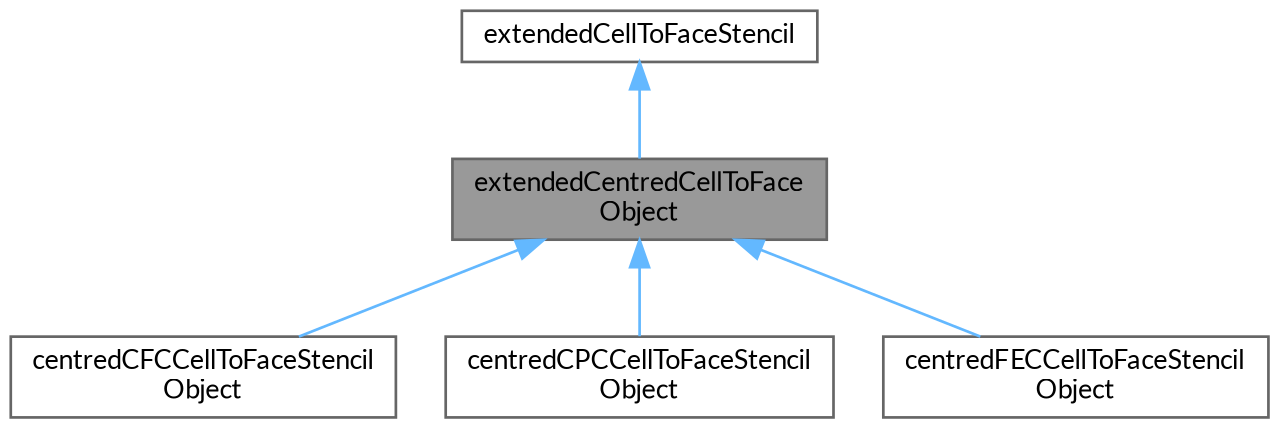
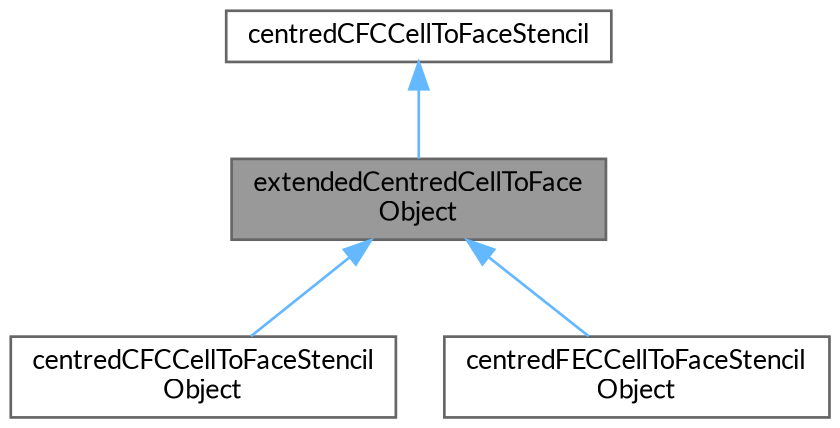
node "extendedCellToFaceStencil": label "extendedCellToFaceStencil" -> "centredCFCCellToFaceStencil"
node "centredCPCCellToFaceStencil Object": removed
